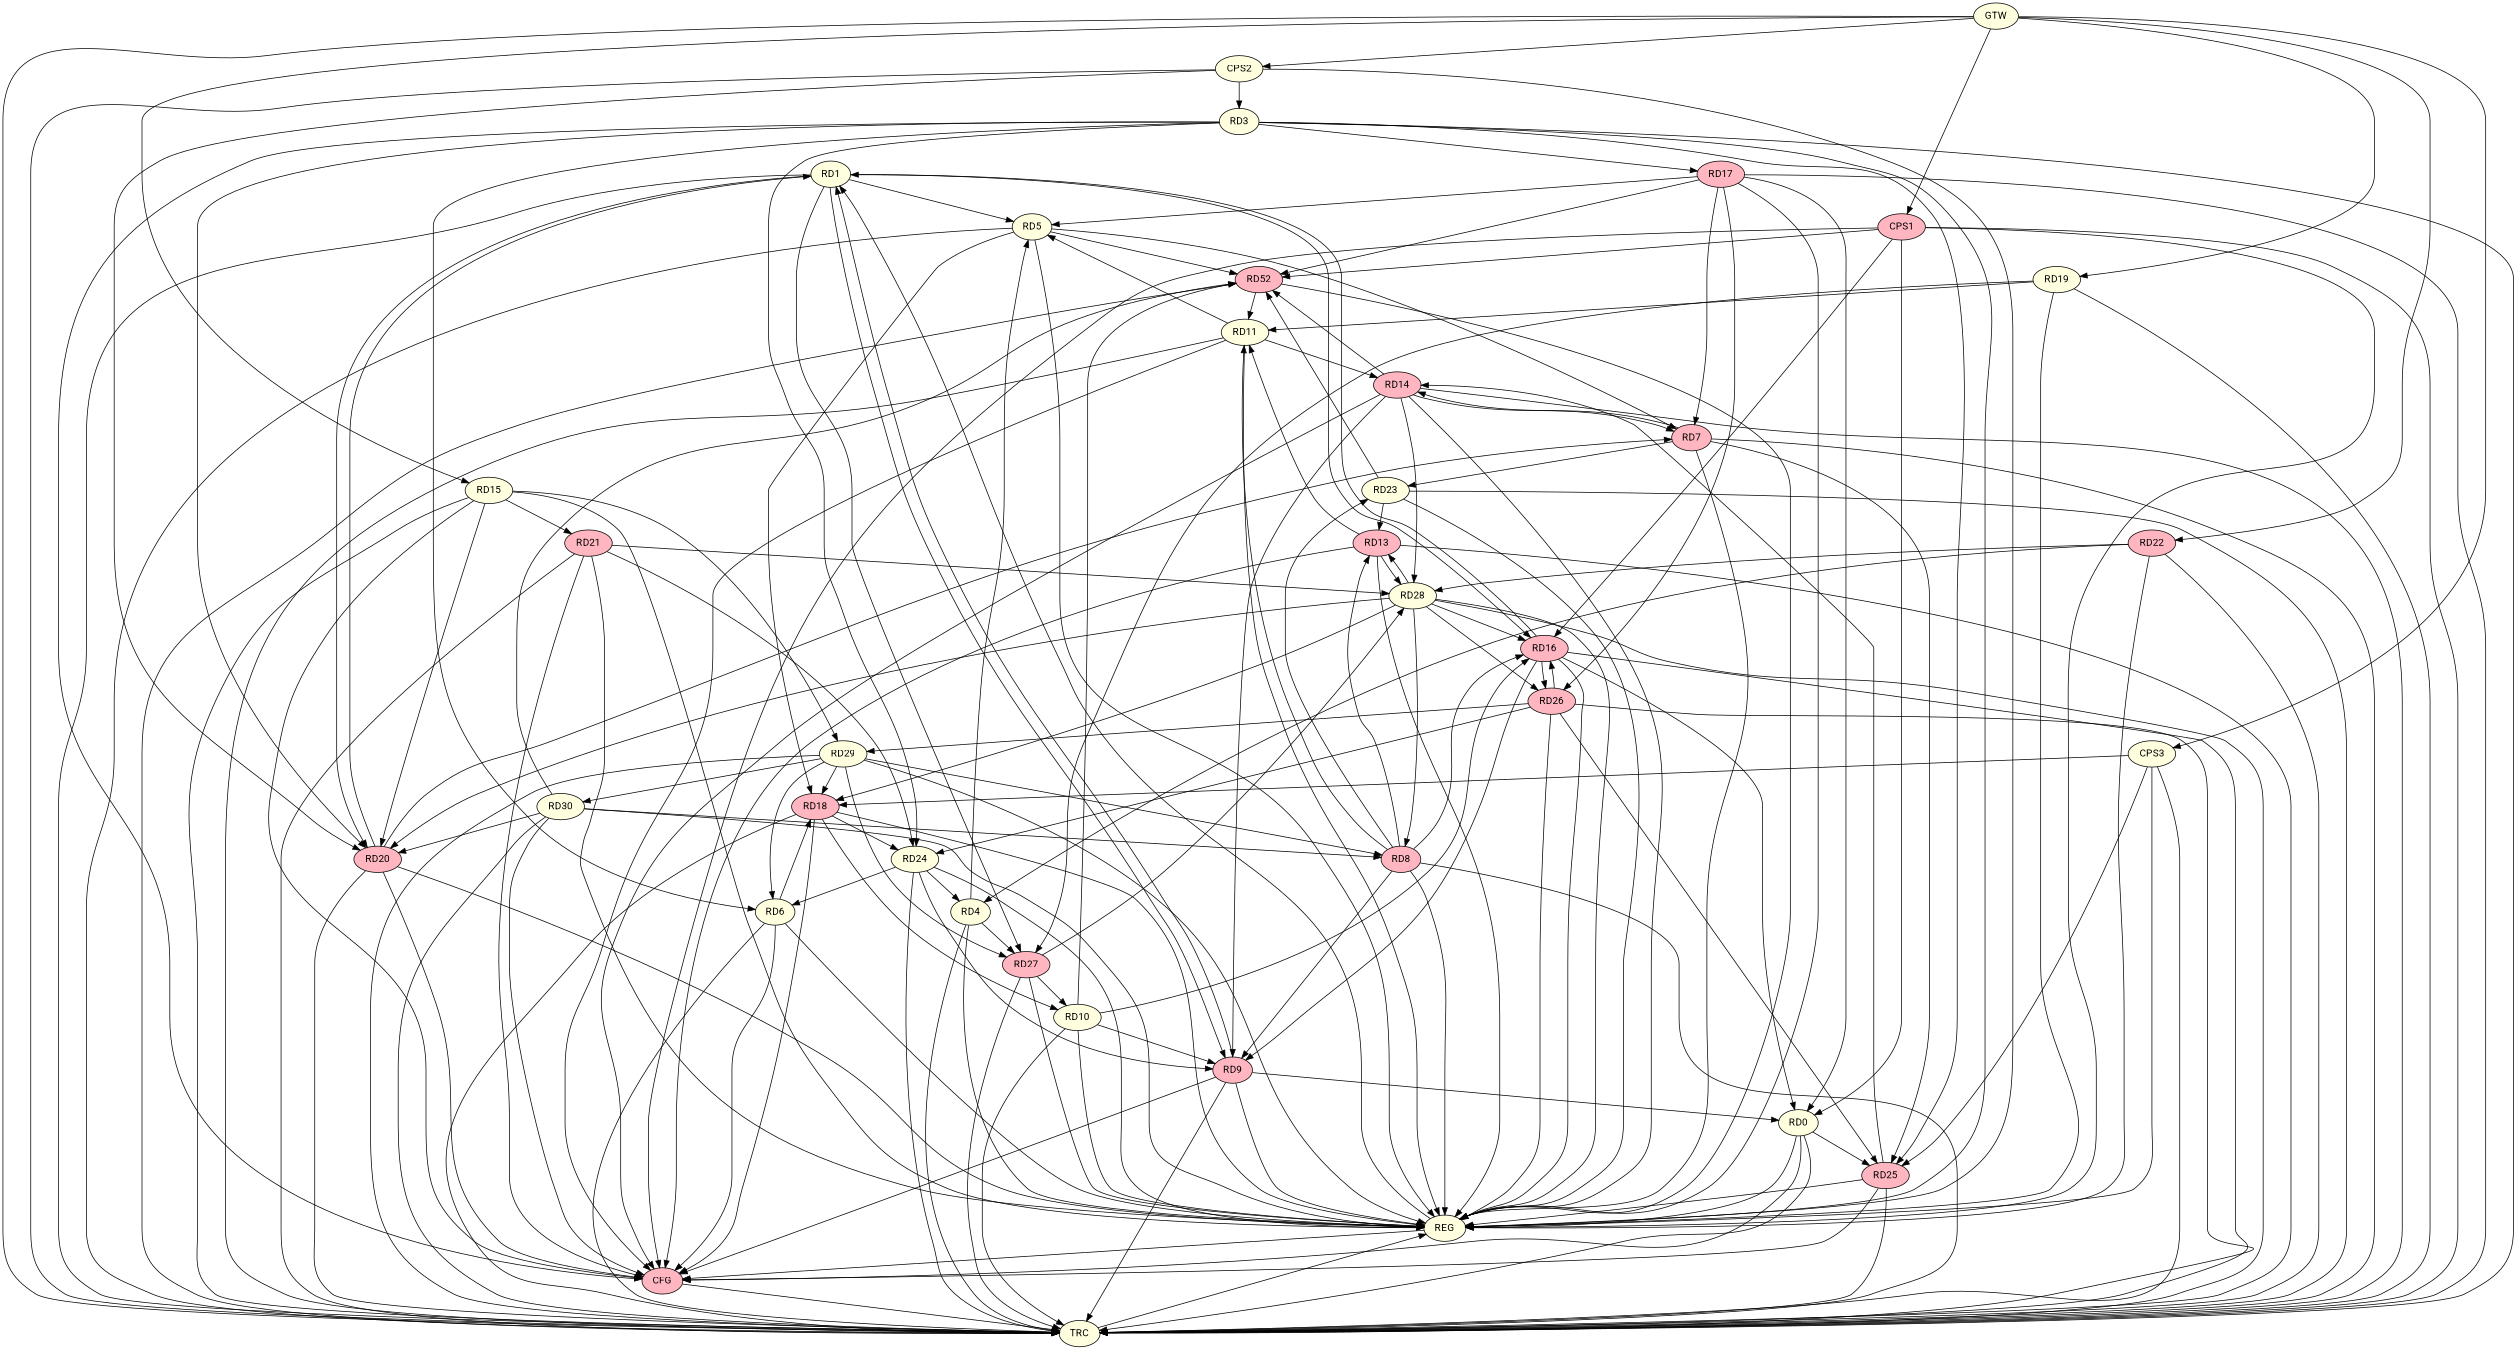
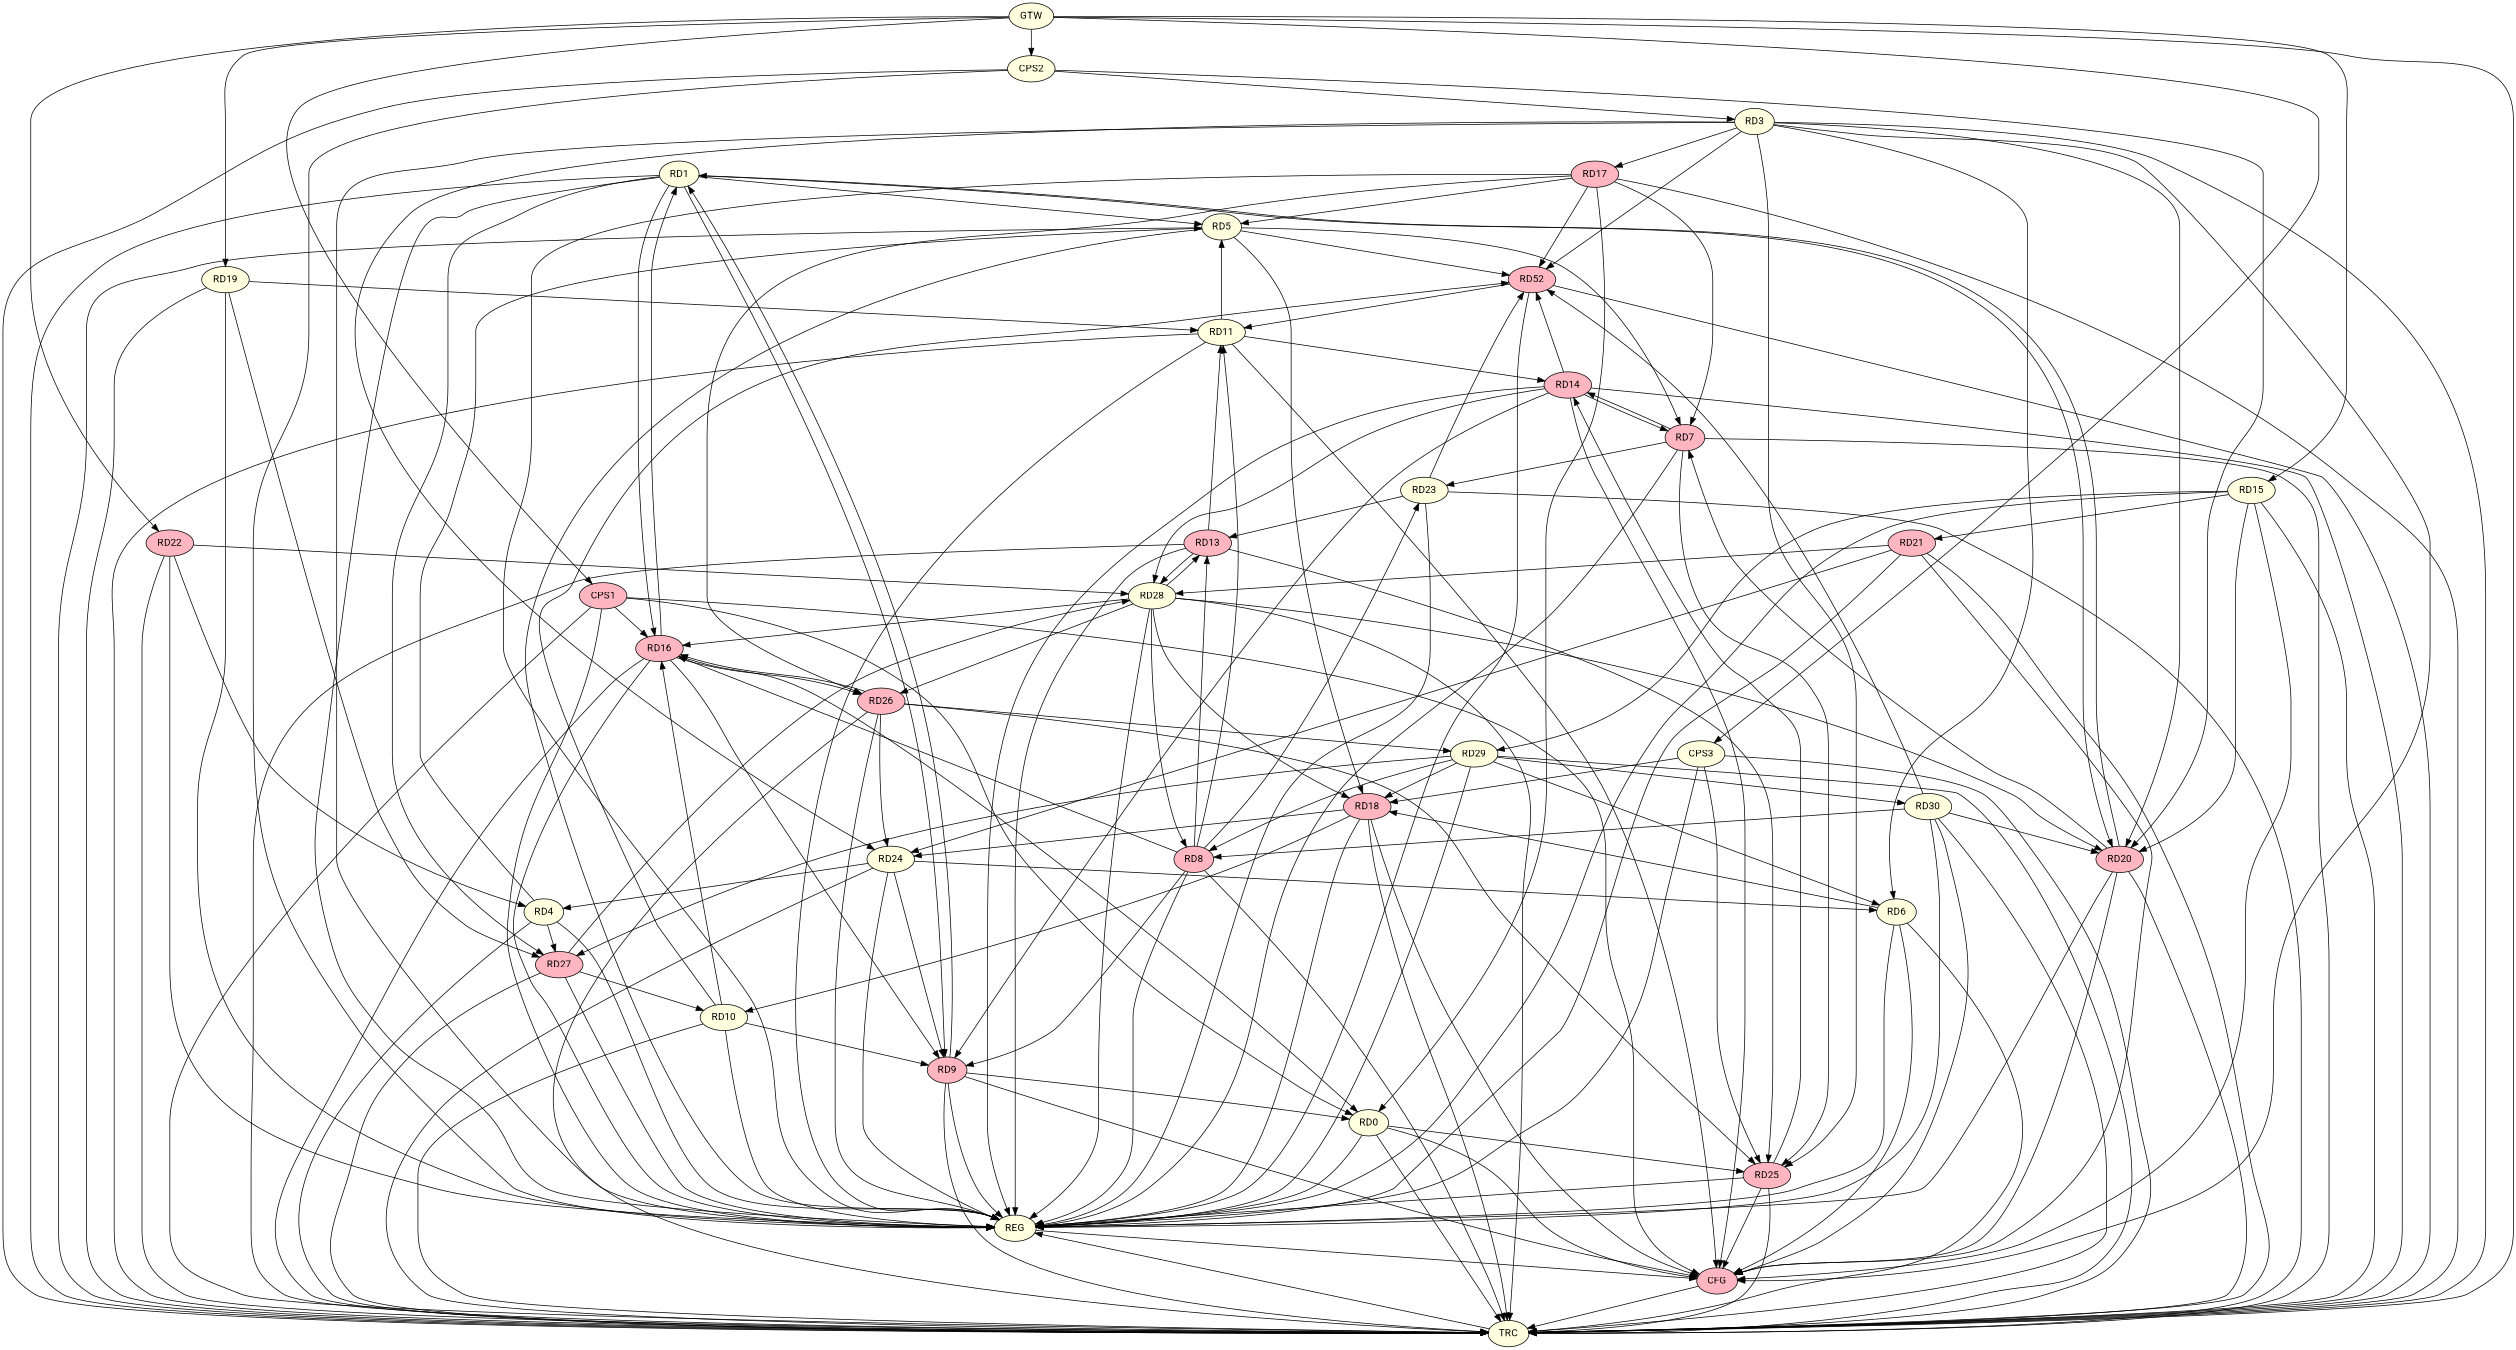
edge "CPS1" -> "RD52": now "RD3" -> "RD52"
edge "RD13" -> "CFG": now "RD13" -> "RD25"
edge "REG" -> "RD1": reversed
